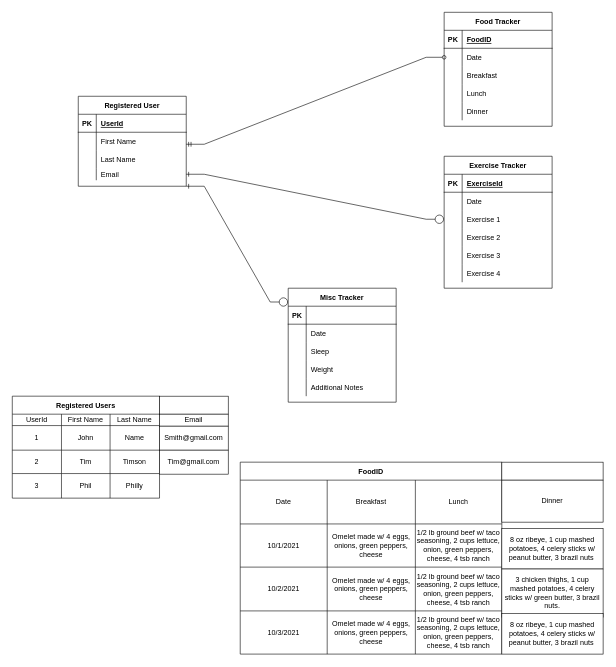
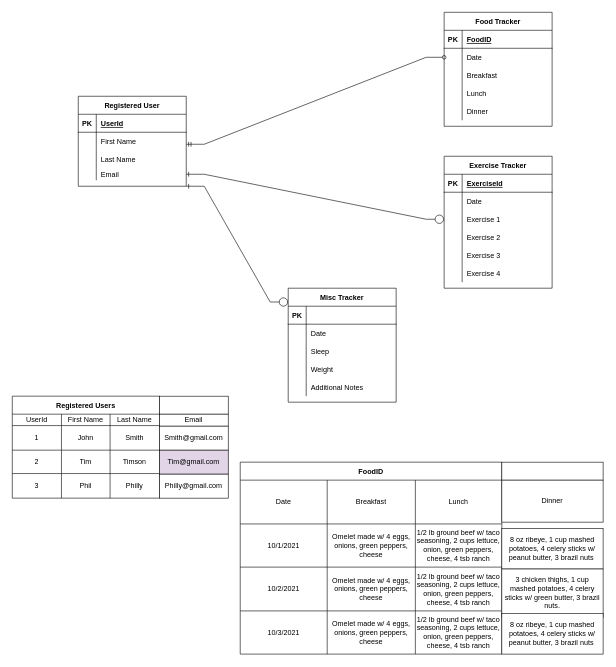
node "Name": label "Name" -> "Smith"
node "Tim@gmail.com": fillcolor #ffffff -> #e1d5e7
node "Philly@gmail.com": added
